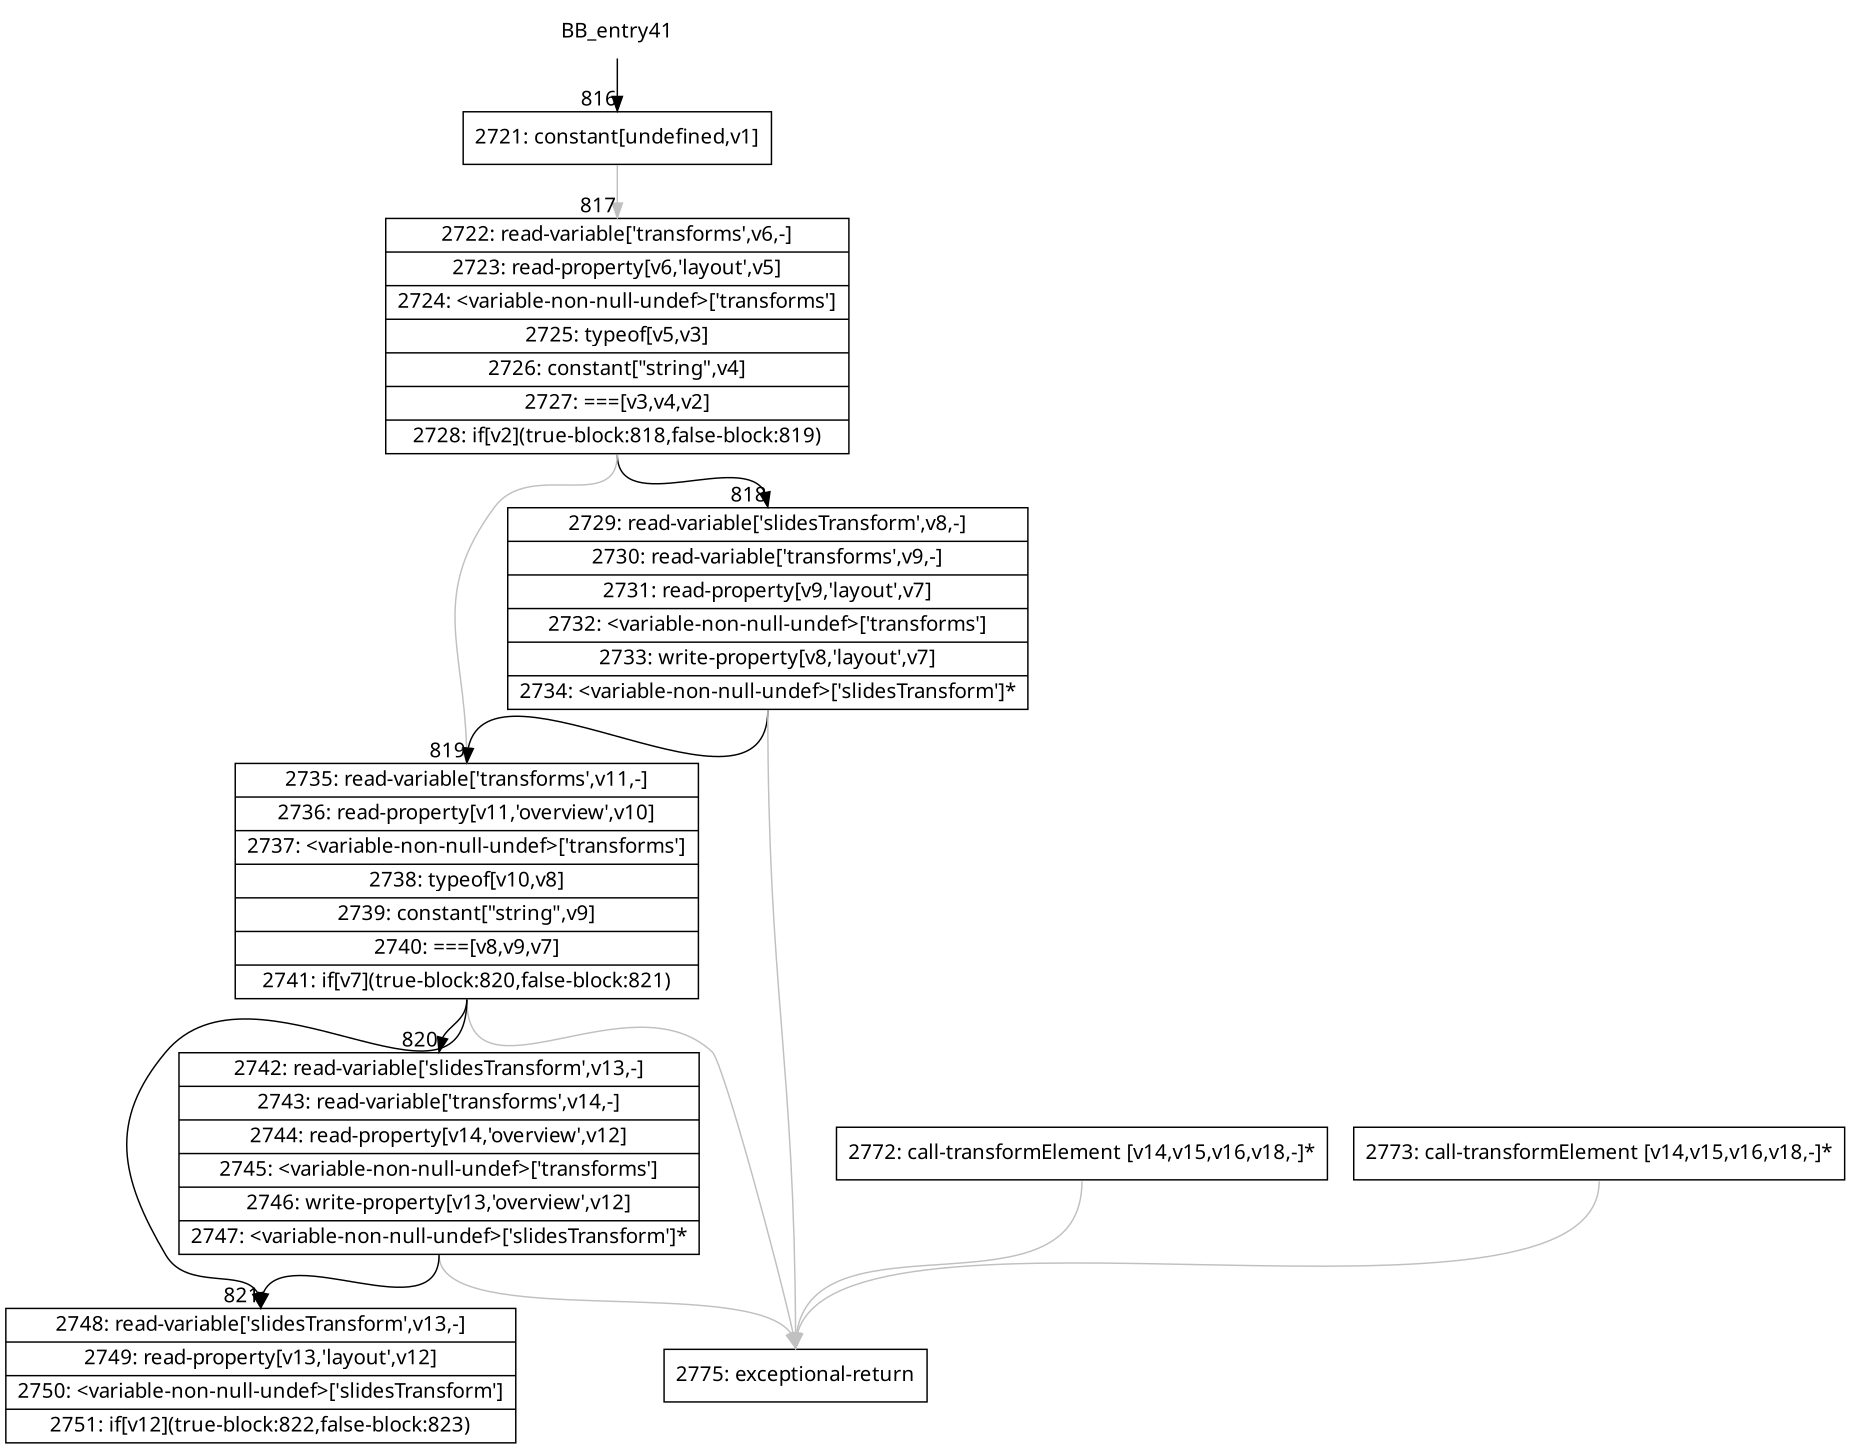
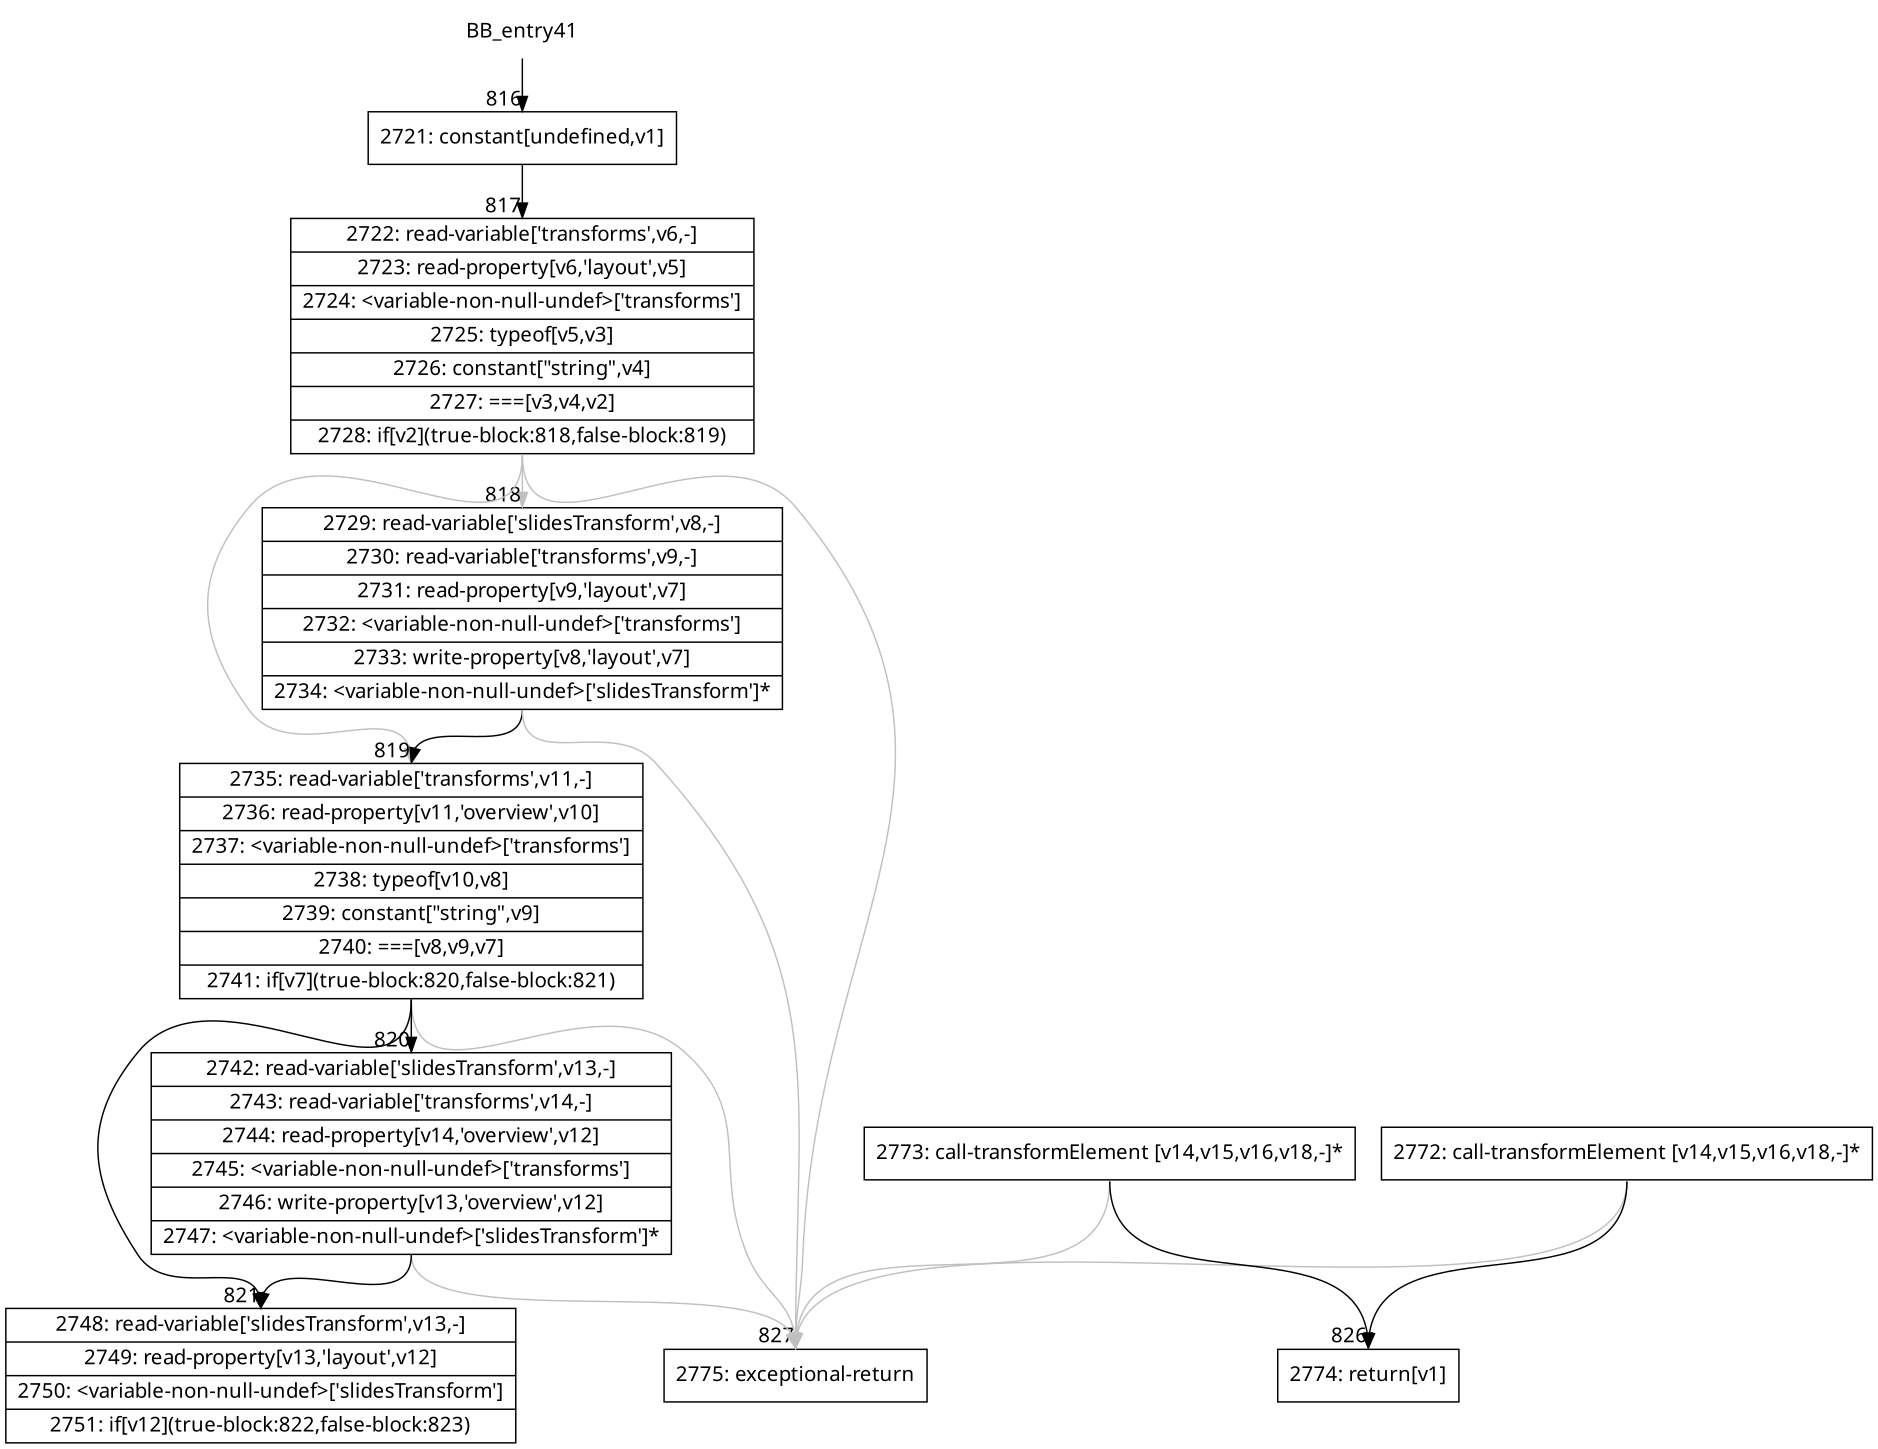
edge "2721: constant[undefined,v1]" -> "2722: read-variable['transforms',v6,-]": color gray -> black
edge "2722: read-variable['transforms',v6,-]" -> "2729: read-variable['slidesTransform',v8,-]": color black -> gray
edge "2722: read-variable['transforms',v6,-]" -> "2775: exceptional-return": added
node "2774: return[v1]": added
